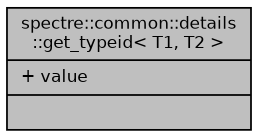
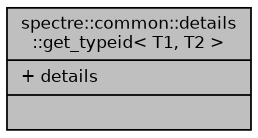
node "spectre::common::details": text "+ value" -> "+ details"
